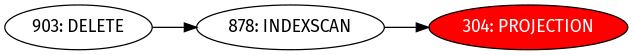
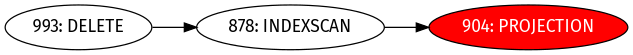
node "903: DELETE": label "903: DELETE" -> "993: DELETE"
node "304: PROJECTION": label "304: PROJECTION" -> "904: PROJECTION"
